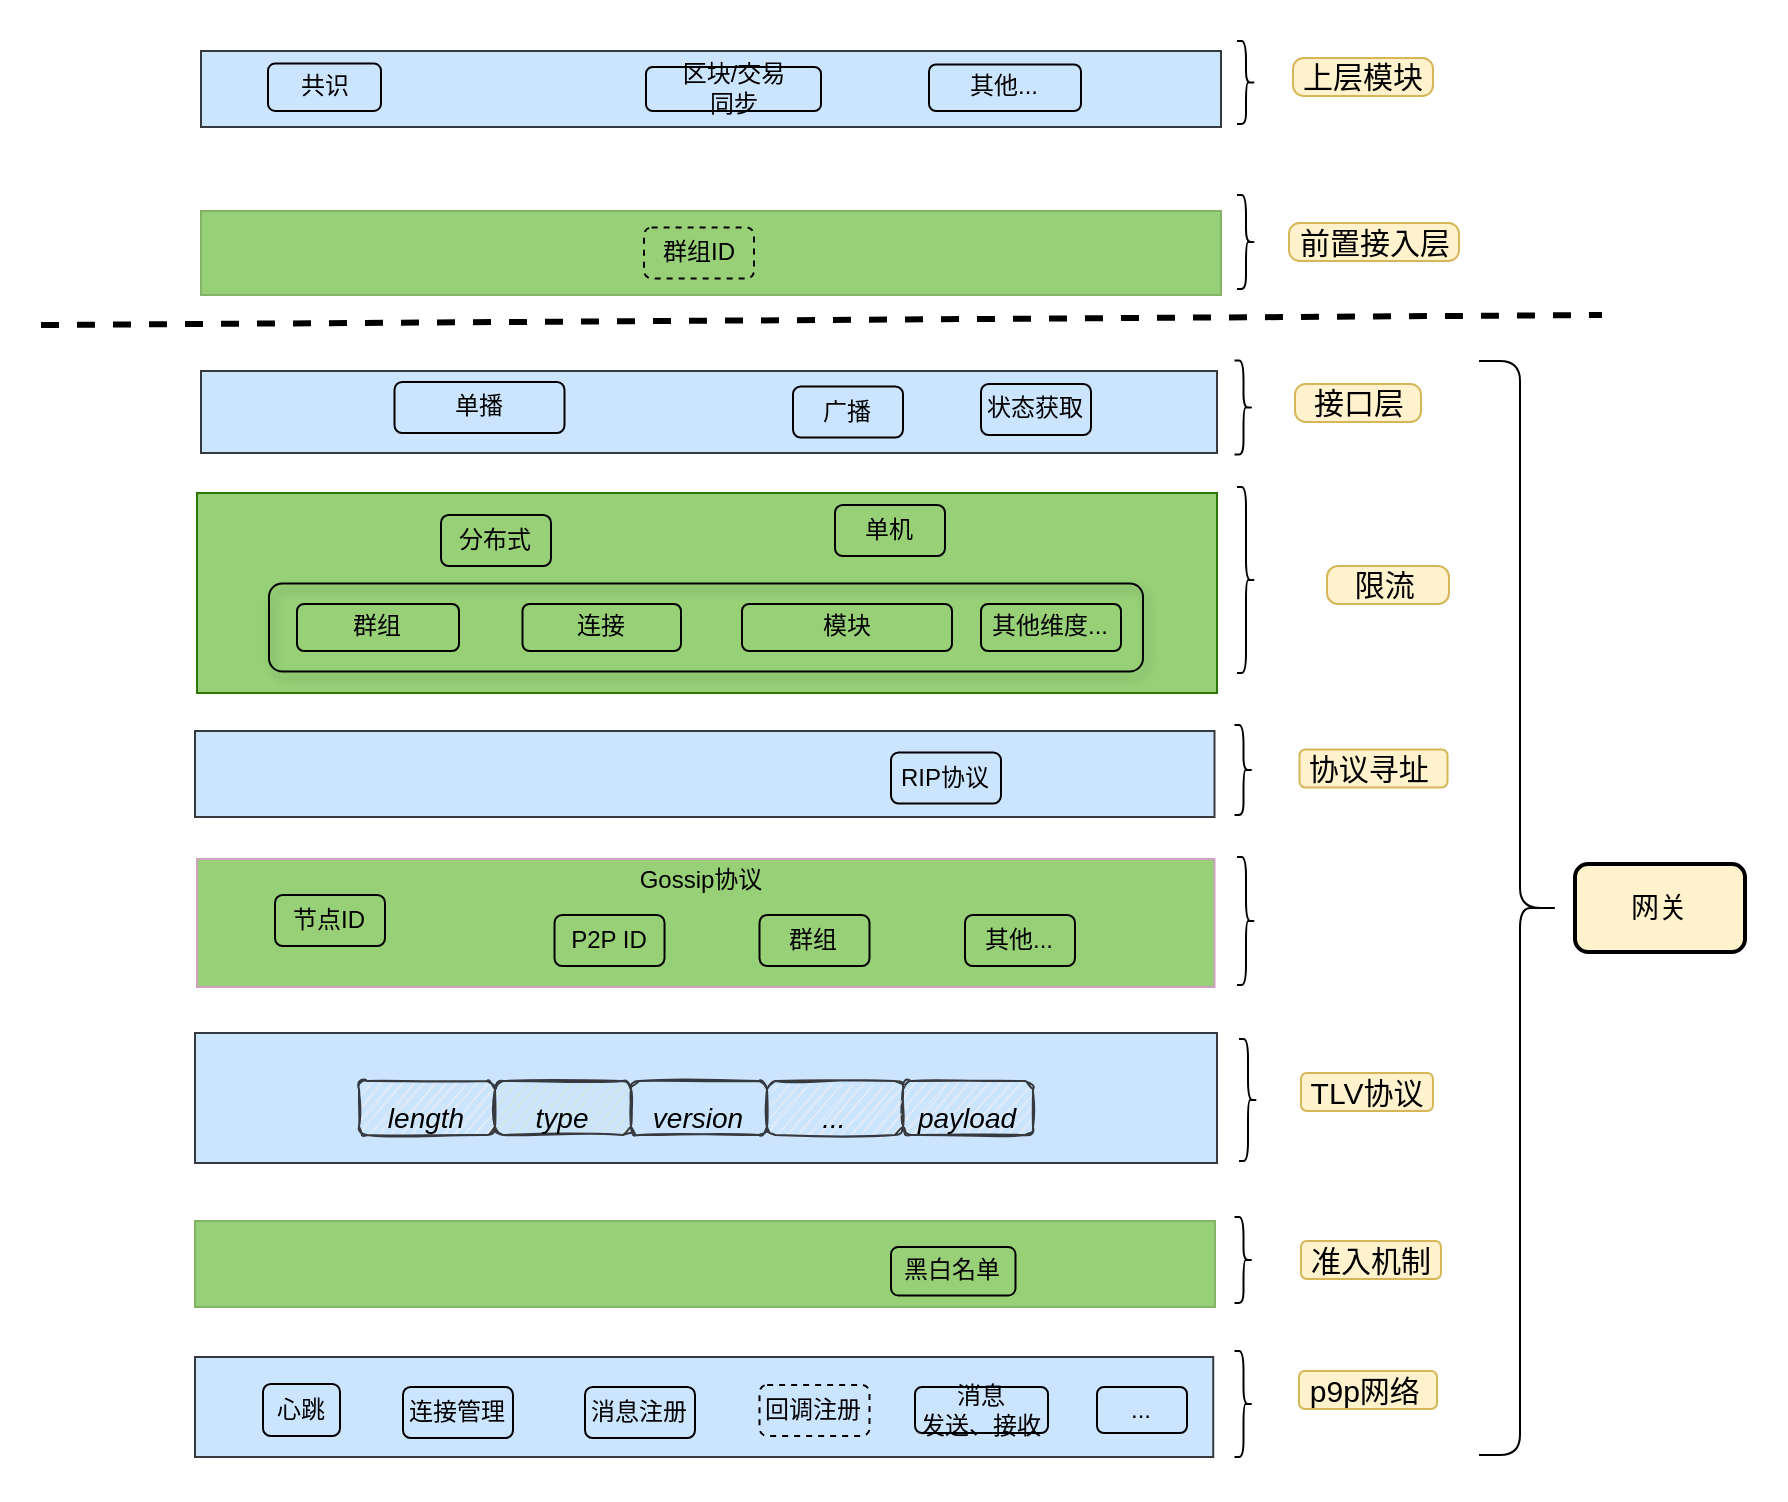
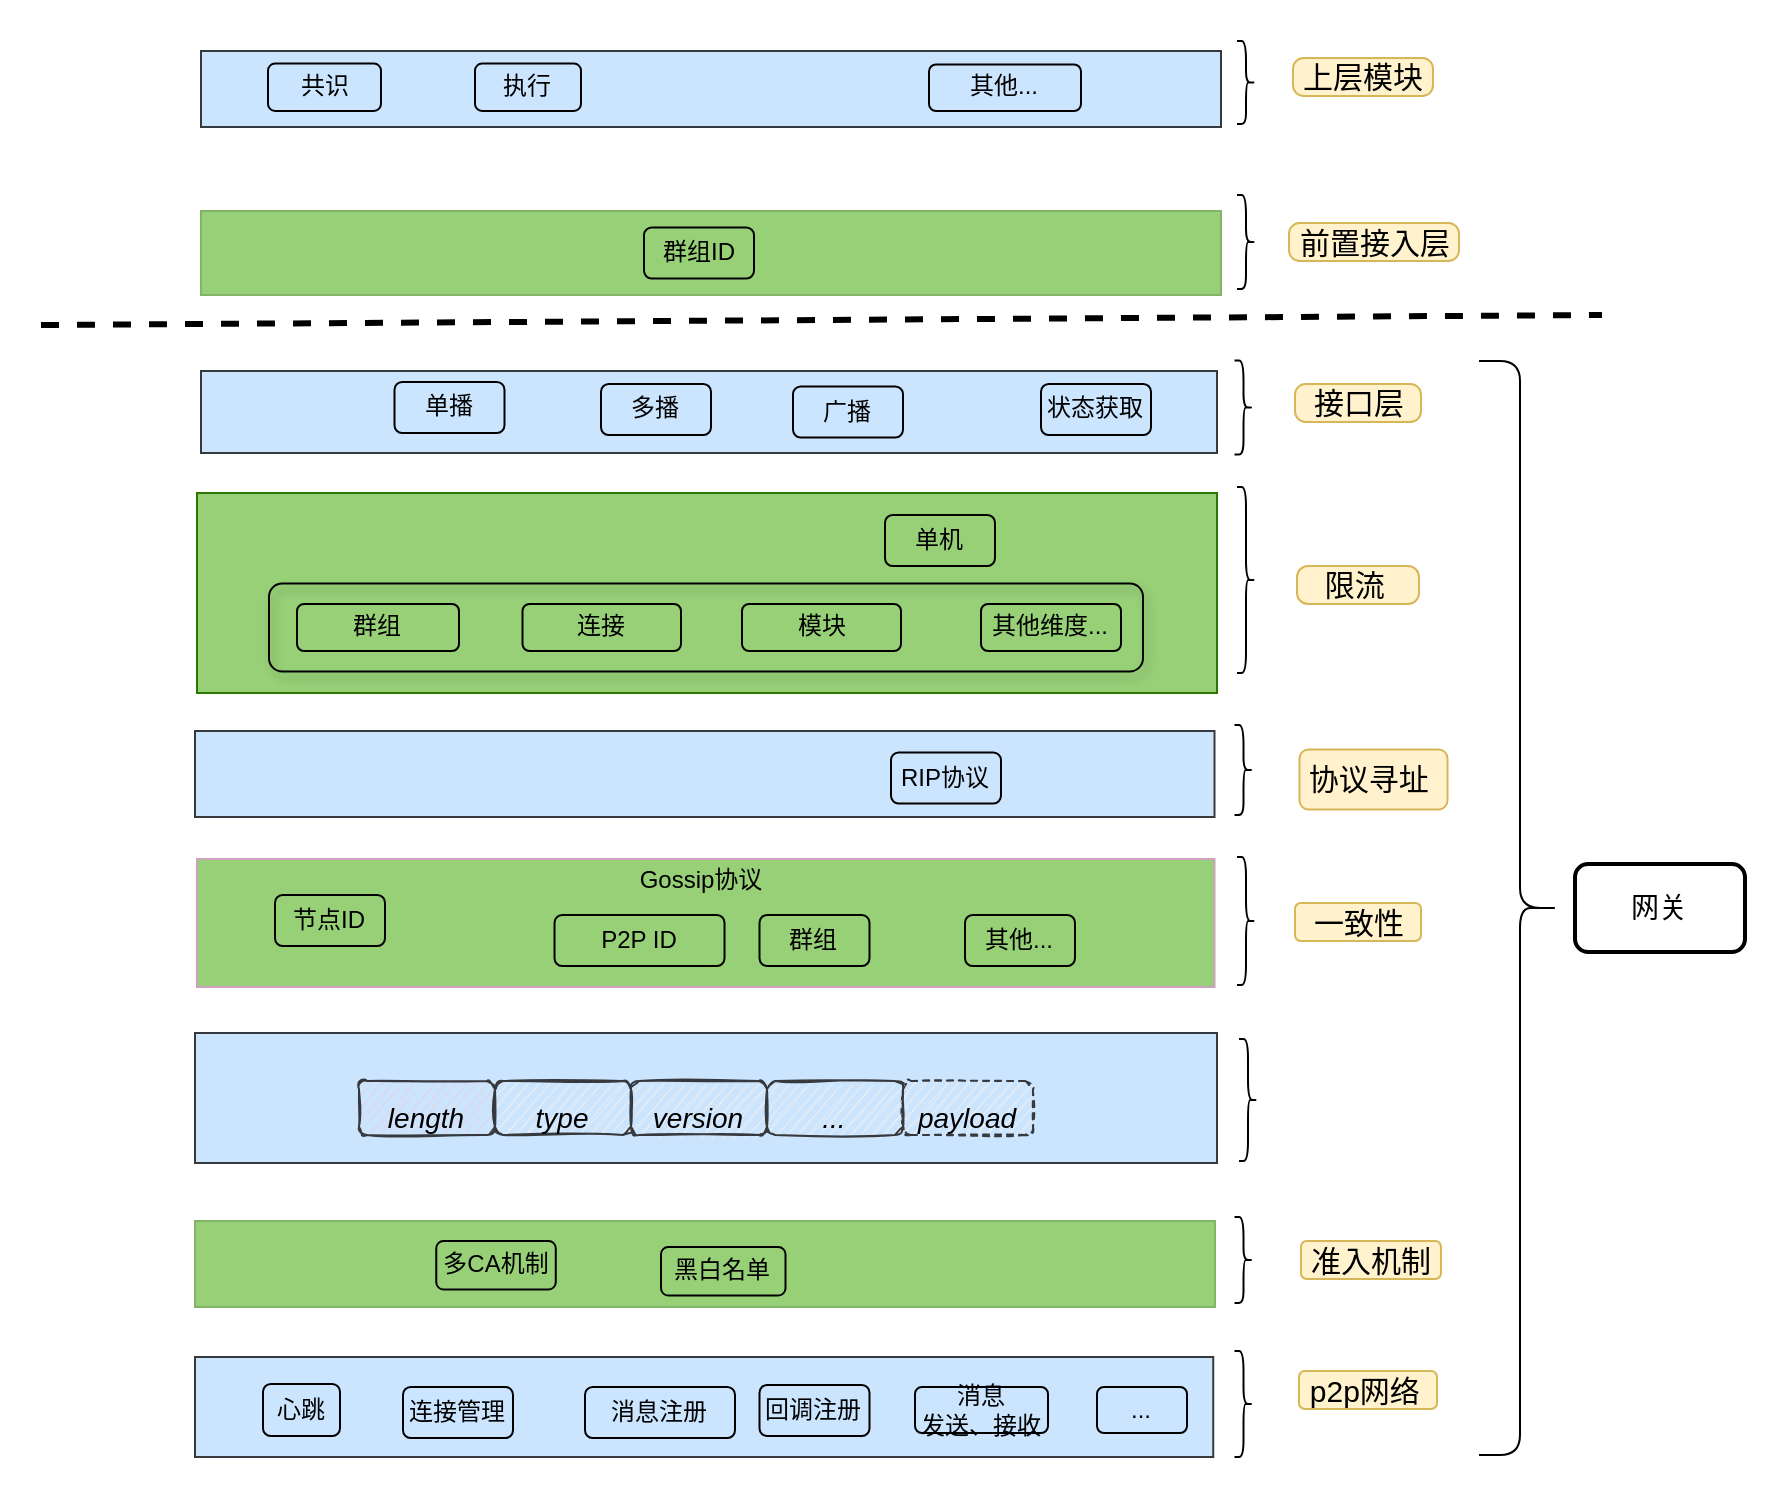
node "执行": added
node "区块/交易 同步": removed
node "群组ID": style dashed -> solid
node "单播": size 170x51 -> 110x51
node "多播": added
node "状态获取": moved (1036, 410) -> (1096, 410)
node "单机": moved (890, 531) -> (940, 541)
node "分布式": removed
node "限流": moved (1388, 585) -> (1358, 585)
node "模块": size 210x47 -> 159x47
node "协议寻址": size 148x38 -> 148x60
node "网关": fillcolor #fff2cc -> #ffffff
node "一致性": added
node "P2P ID": size 110x51 -> 170x51
node "TLV协议": removed
node "length": fillcolor #eeeeee -> #e1d5e7
node "type": fillcolor #d5e8d4 -> #eeeeee
node "version": fillcolor #cce5ff -> #eeeeee
node "payload": style solid -> dashed
node "多CA机制": added
node "黑白名单": moved (953, 1271) -> (723, 1271)
node "p9p网络": label "p9p网络" -> "p2p网络"
node "回调注册": style dashed -> solid
node "消息注册": size 110x51 -> 150x51
